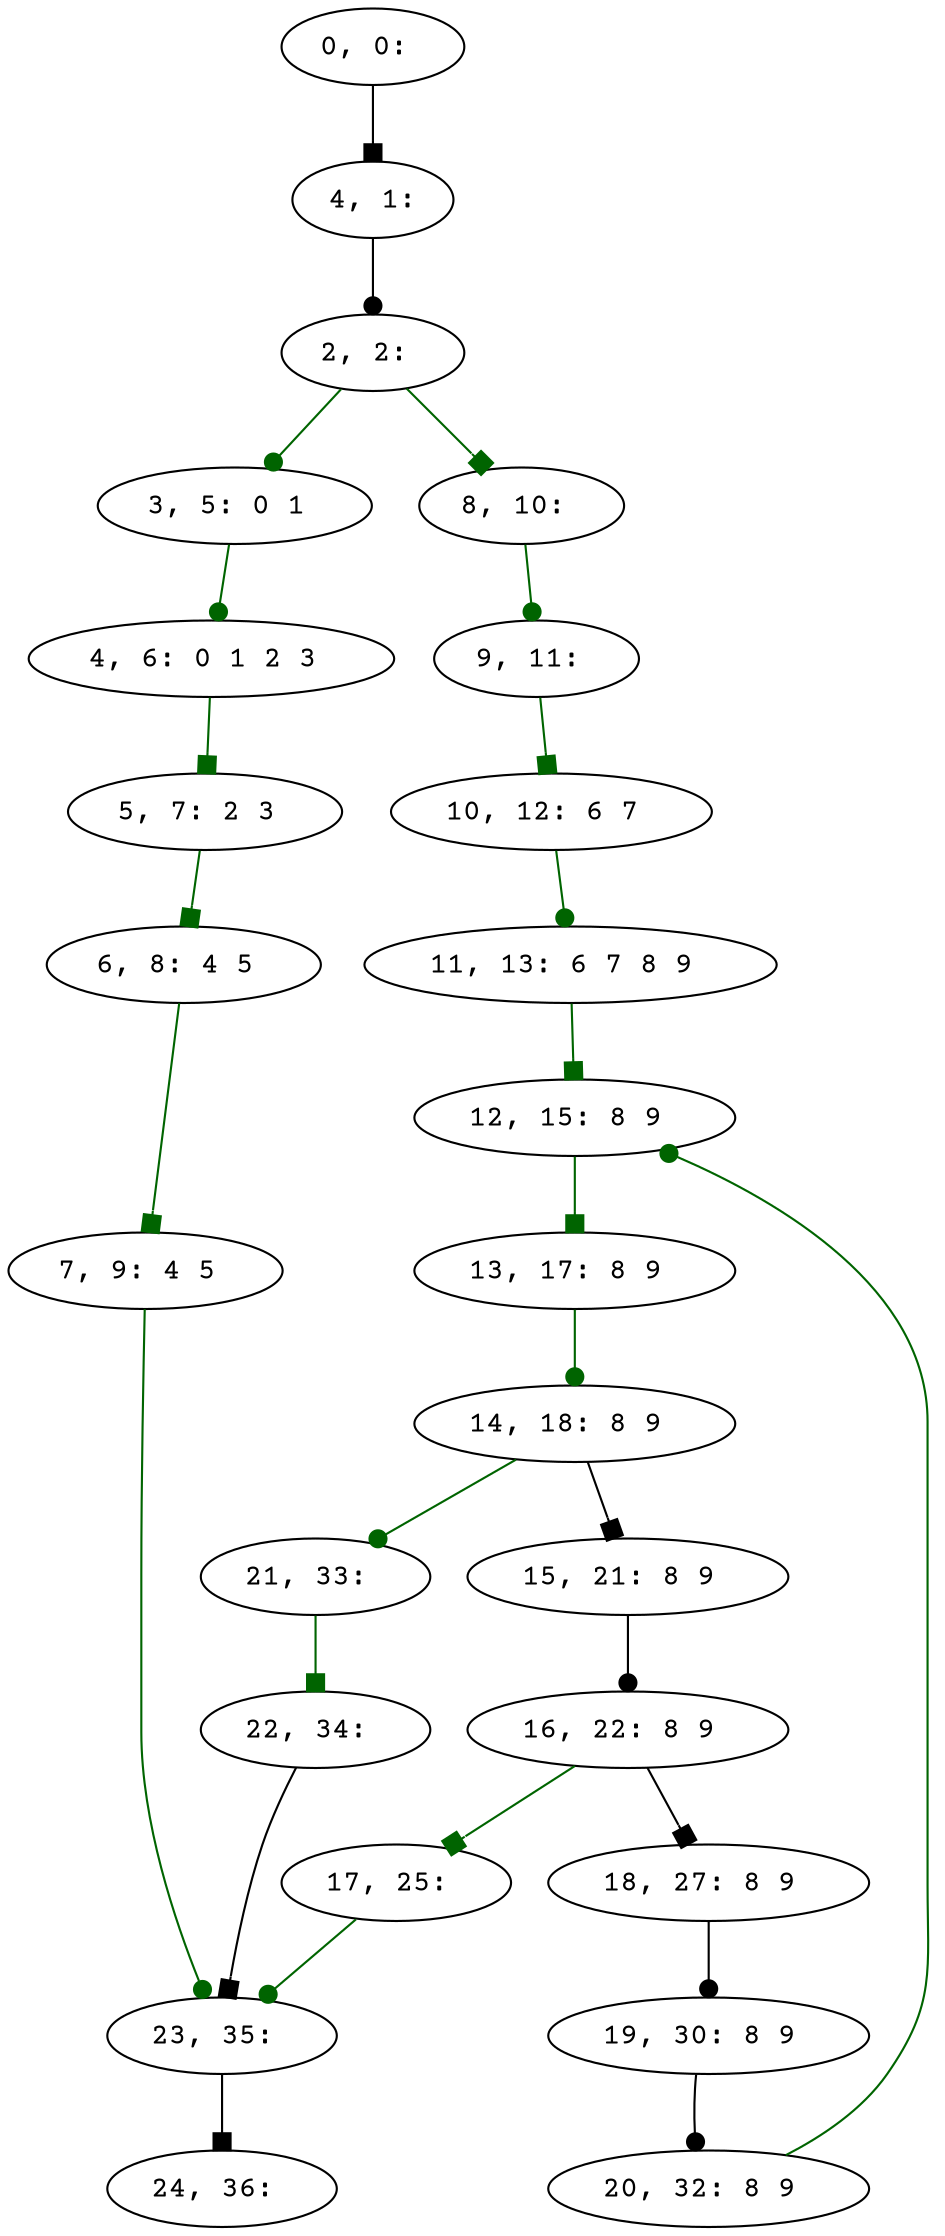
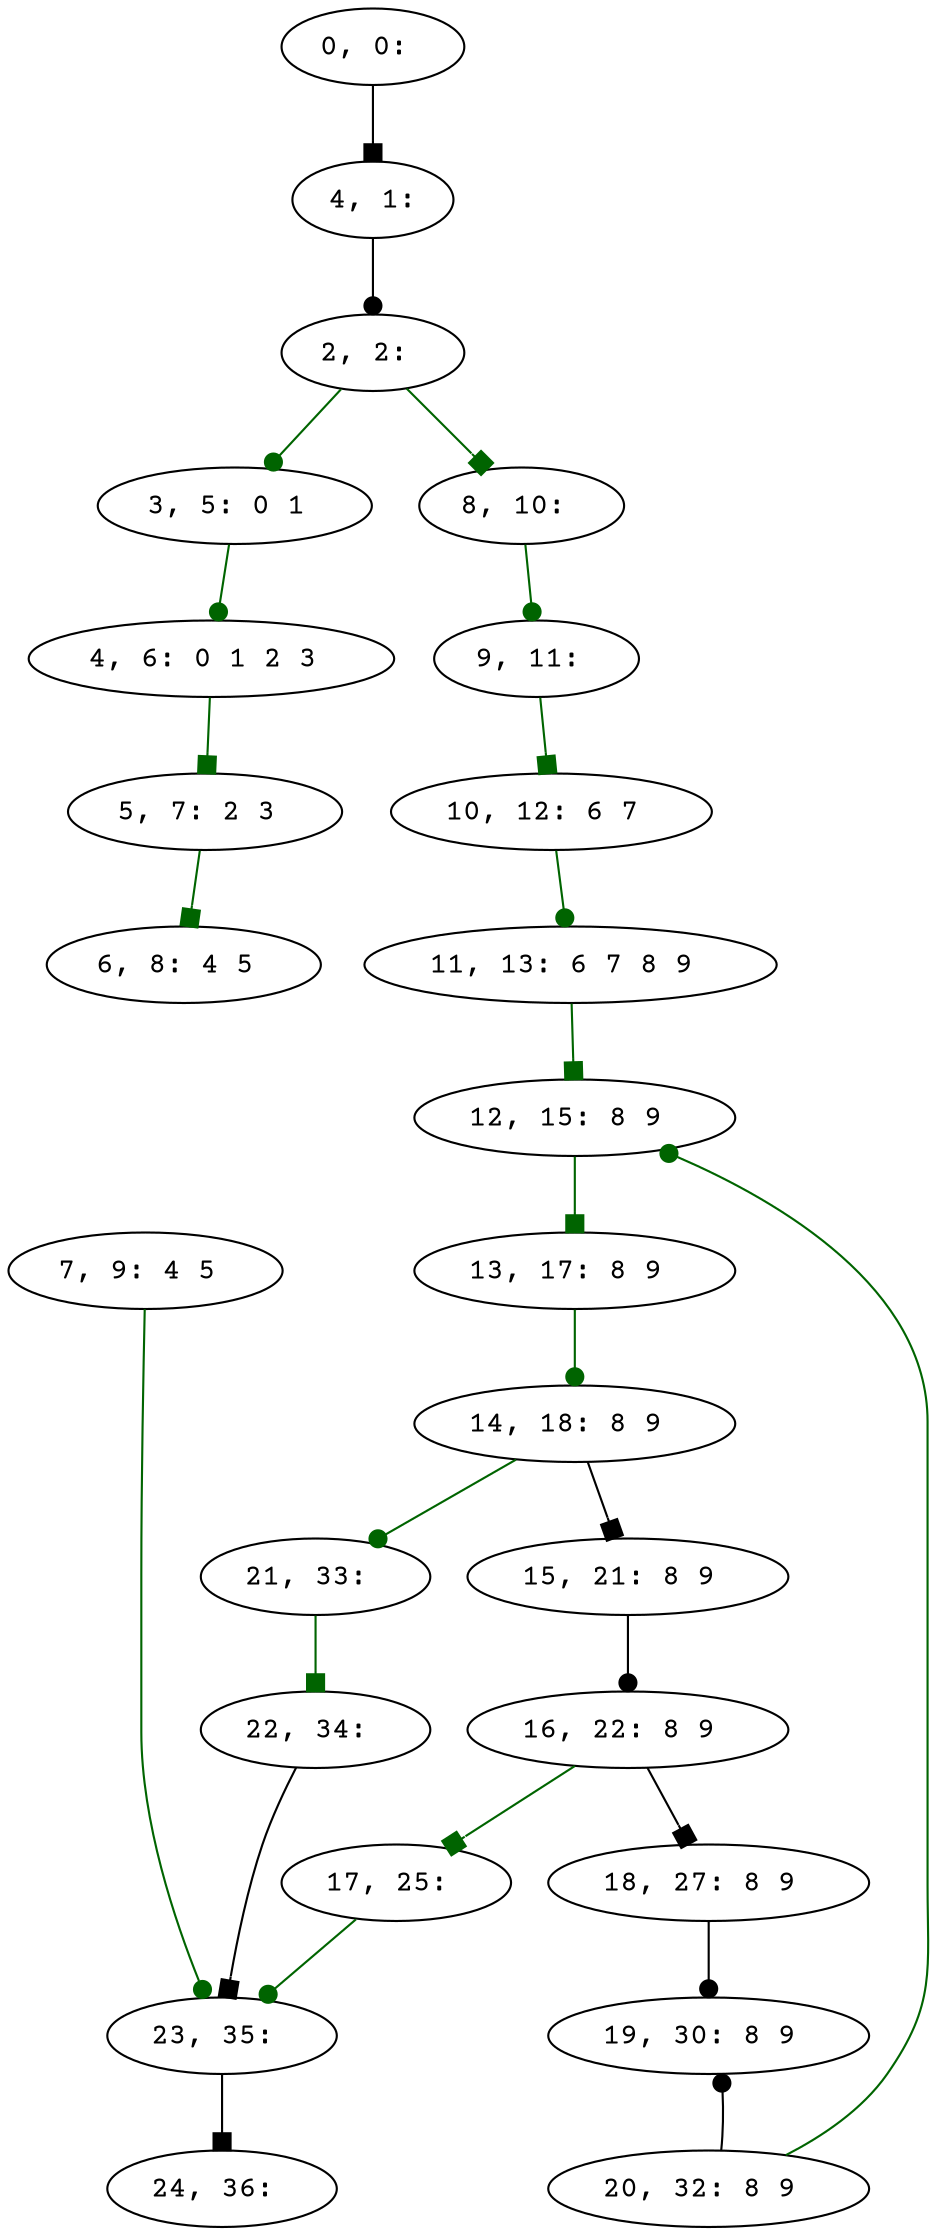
edge "6, 8: 4 5" -> "7, 9: 4 5": removed
edge "19, 30: 8 9" -> "20, 32: 8 9": reversed
